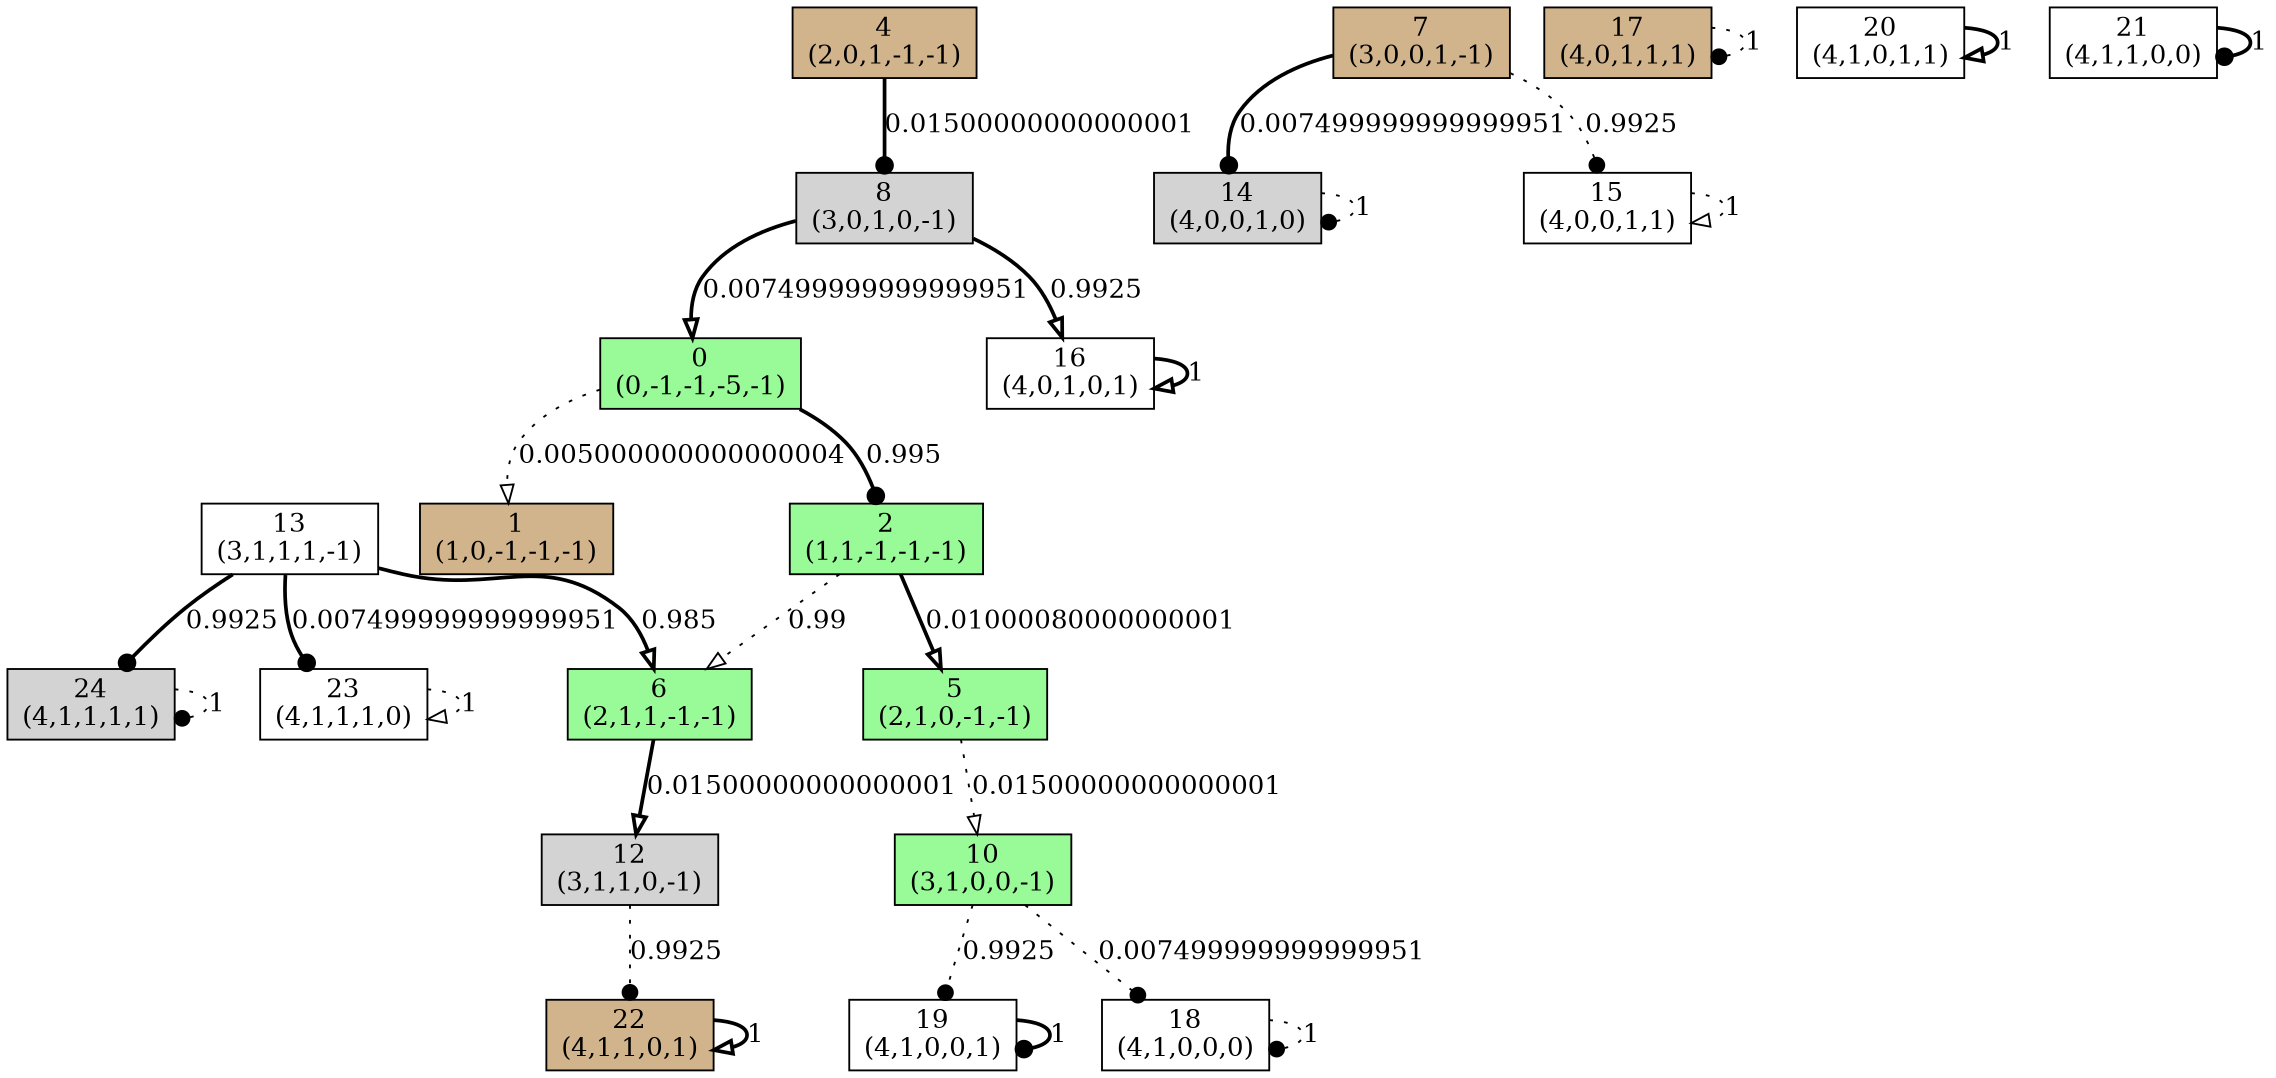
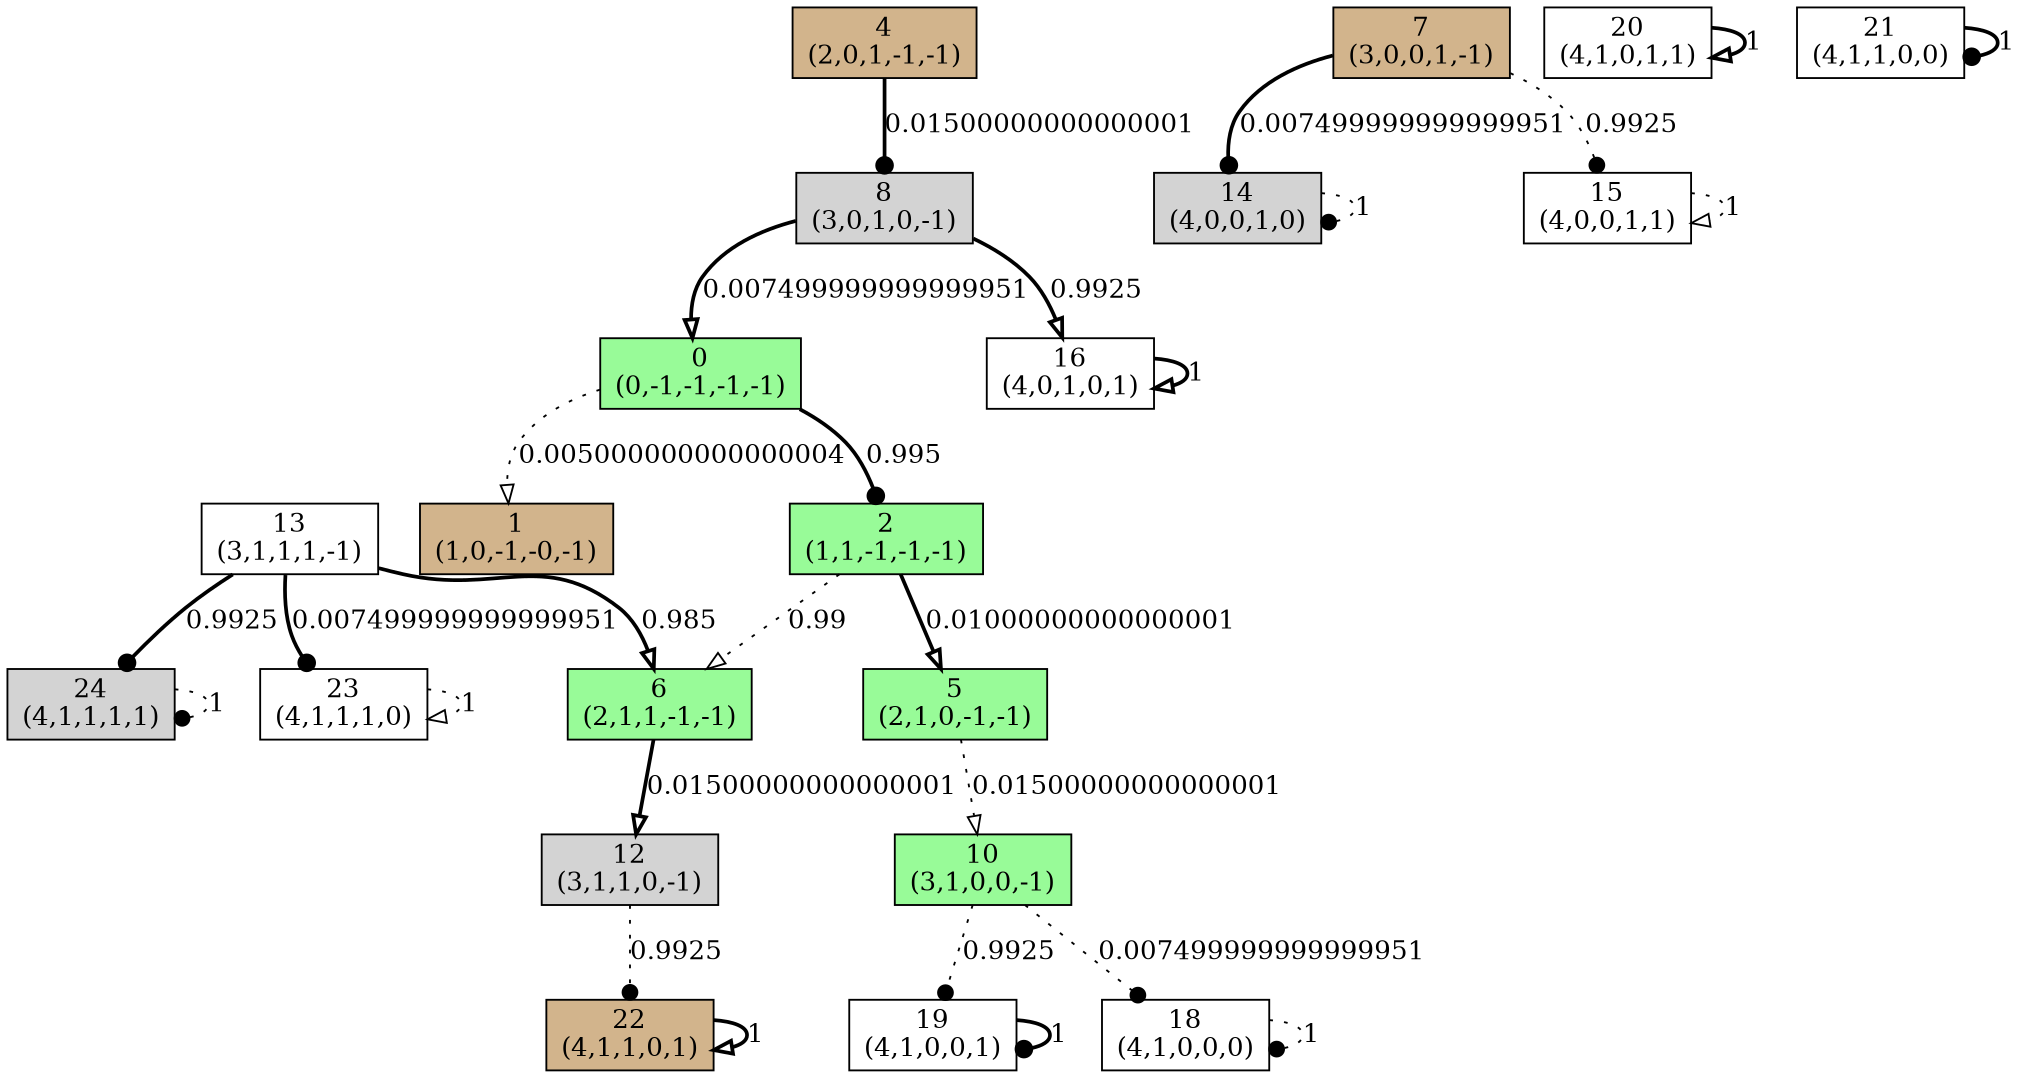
node "17 (4,0,1,1,1)": removed
node "0 (0,-1,-1,-5,-1)": label "0 (0,-1,-1,-5,-1)" -> "0 (0,-1,-1,-1,-1)"
node "1 (1,0,-1,-1,-1)": label "1 (1,0,-1,-1,-1)" -> "1 (1,0,-1,-0,-1)"
edge "2 (1,1,-1,-1,-1)" -> "5 (2,1,0,-1,-1)": label "0.01000080000000001" -> "0.01000000000000001"
